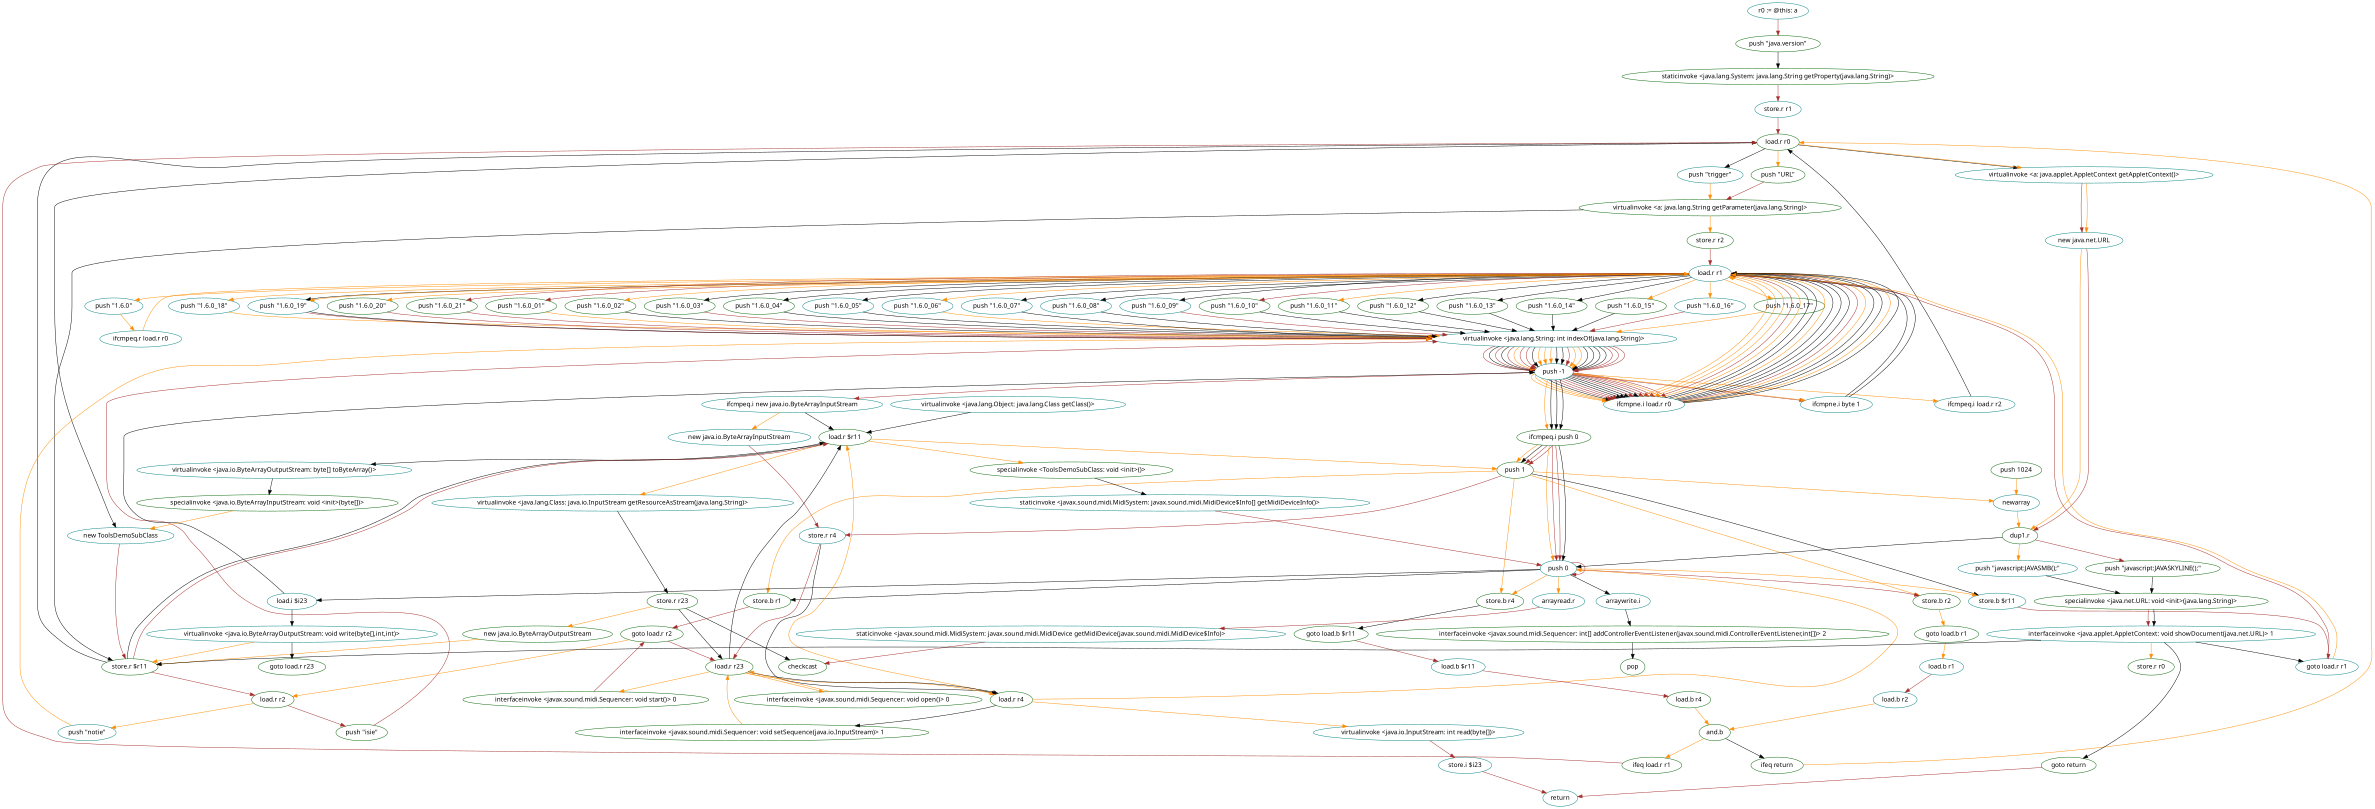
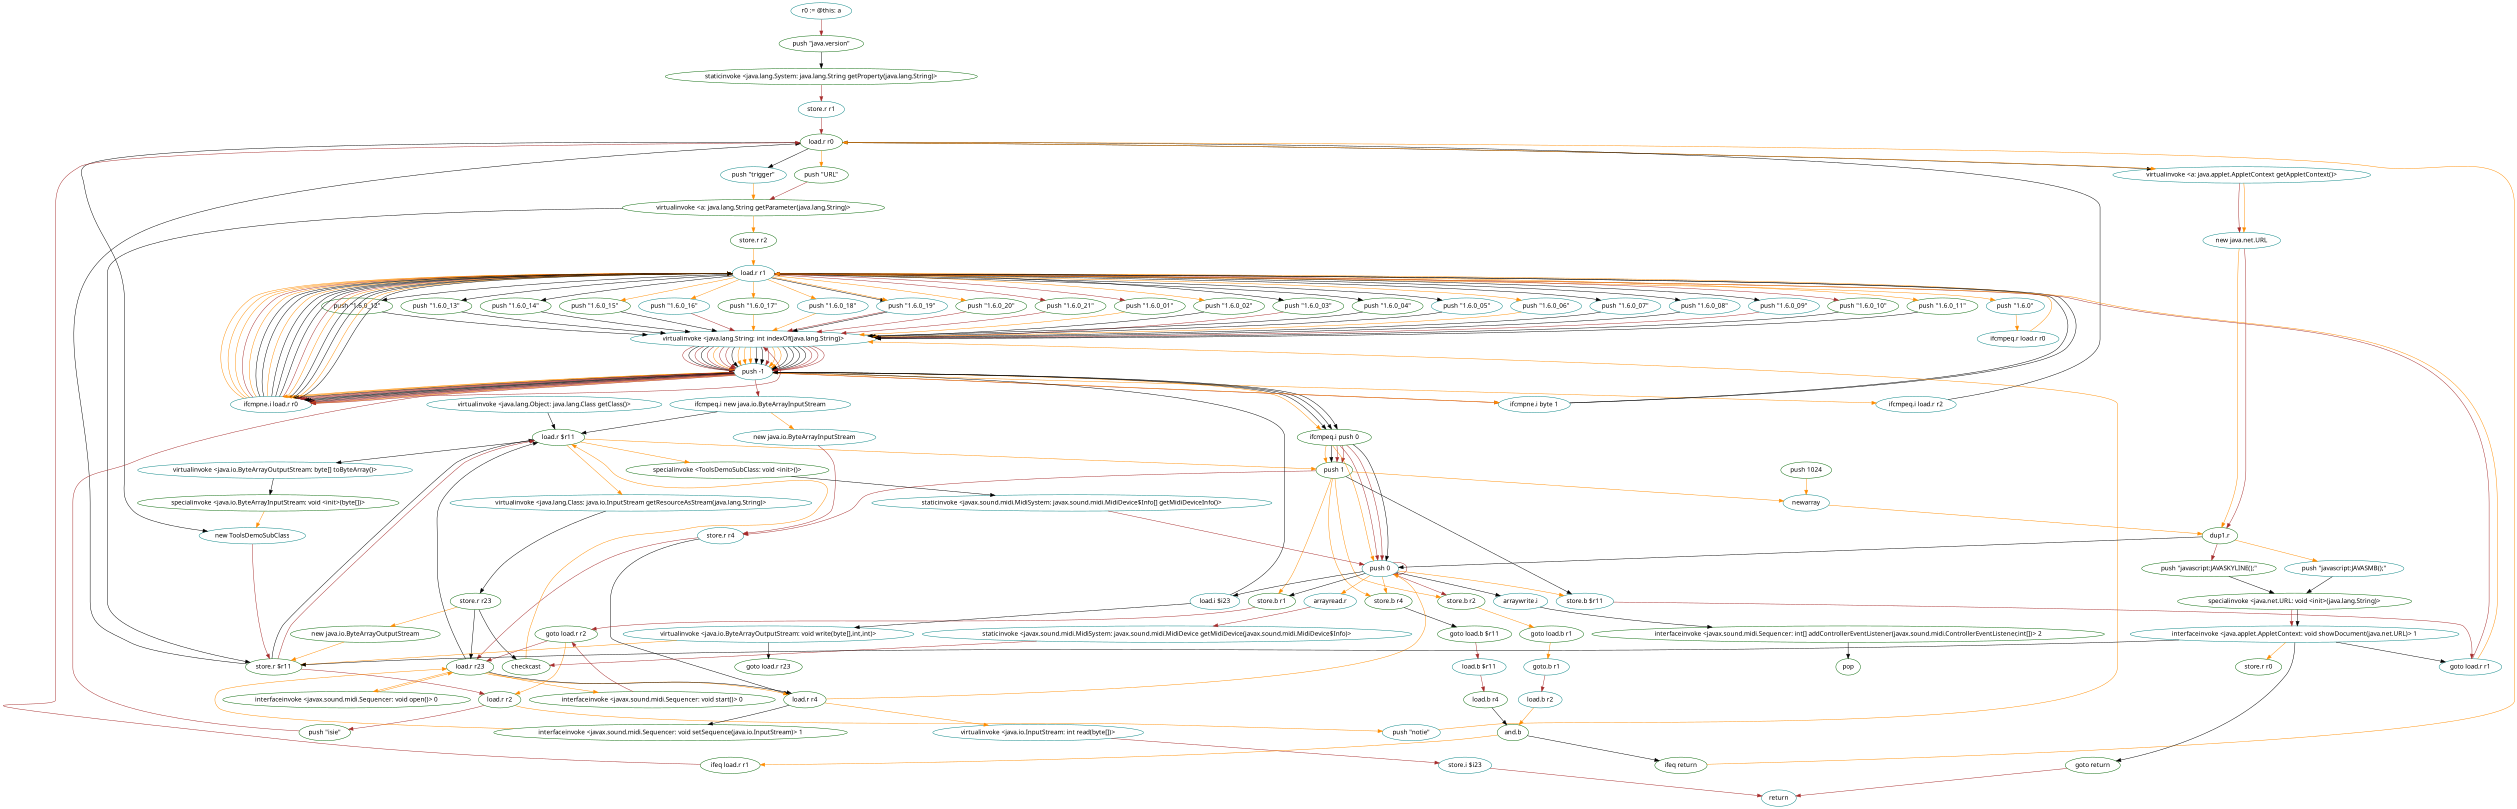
edge "store.r r2" -> "load.r r1": color brown -> darkorange
edge "load.r r4" -> "load.r $r11": now "checkcast" -> "load.r $r11"
node "load.b r1": label "load.b r1" -> "goto.b r1"
edge "load.b r4" -> "and.b": color darkorange -> black
